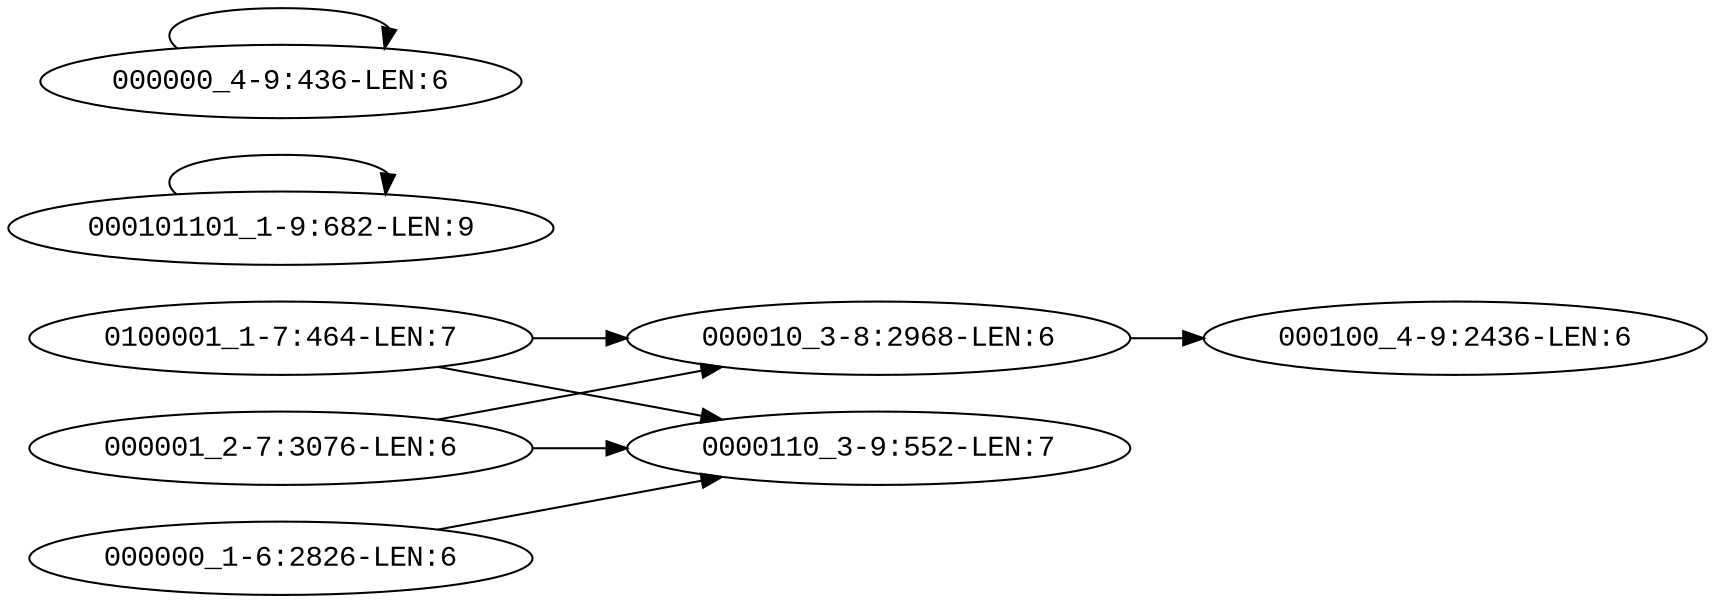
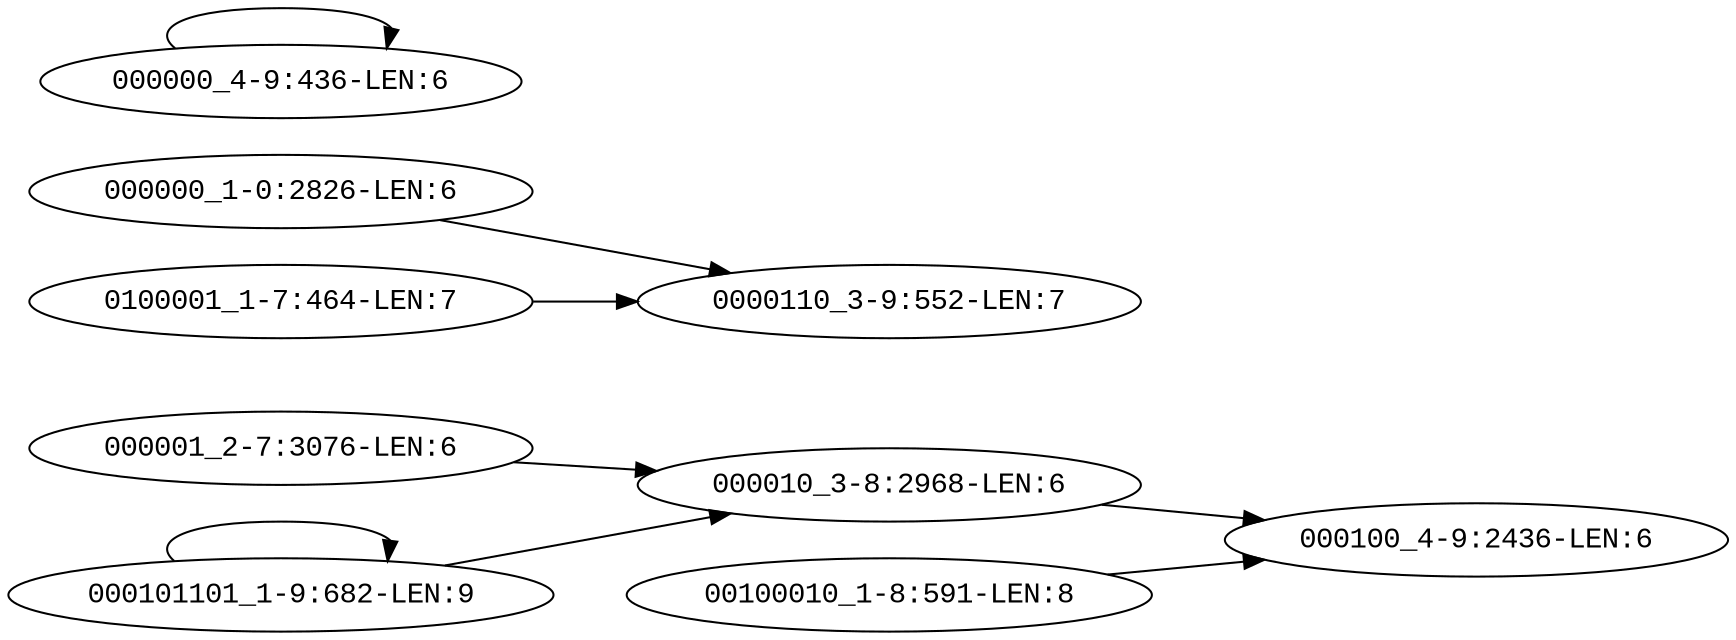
edge "0100001_1-7:464-LEN:7" -> "000010_3-8:2968-LEN:6": now "000101101_1-9:682-LEN:9" -> "000010_3-8:2968-LEN:6"
edge "000001_2-7:3076-LEN:6" -> "0000110_3-9:552-LEN:7": removed
node "000000_1-6:2826-LEN:6": label "000000_1-6:2826-LEN:6" -> "000000_1-0:2826-LEN:6"
node "00100010_1-8:591-LEN:8": added
